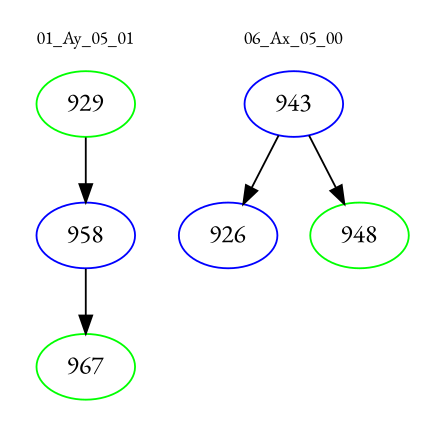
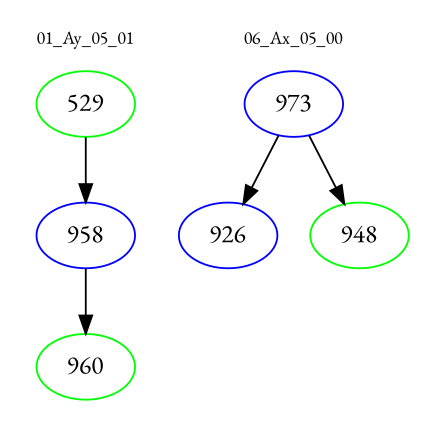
node "929": label "929" -> "529"
node "943": label "943" -> "973"
node "967": label "967" -> "960"
